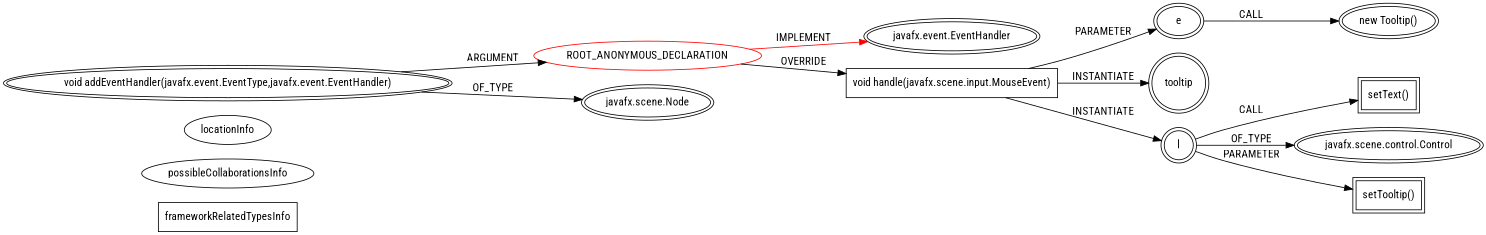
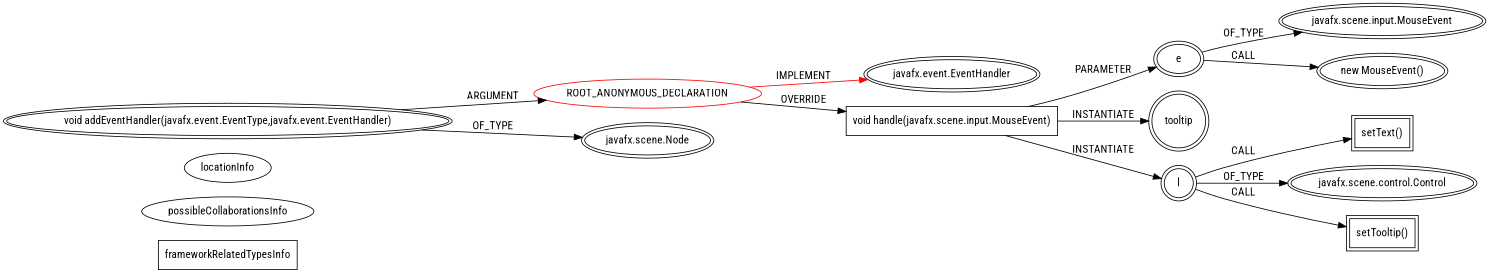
node "javafx.scene.input.MouseEvent": added
node "new Tooltip()": label "new Tooltip()" -> "new MouseEvent()"
edge "l" -> "setTooltip()": label "PARAMETER" -> "CALL"
